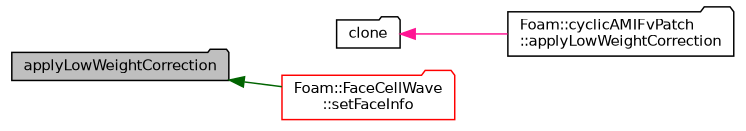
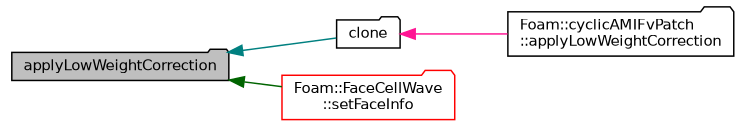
edge "clone" -> "applyLowWeightCorrection": added
